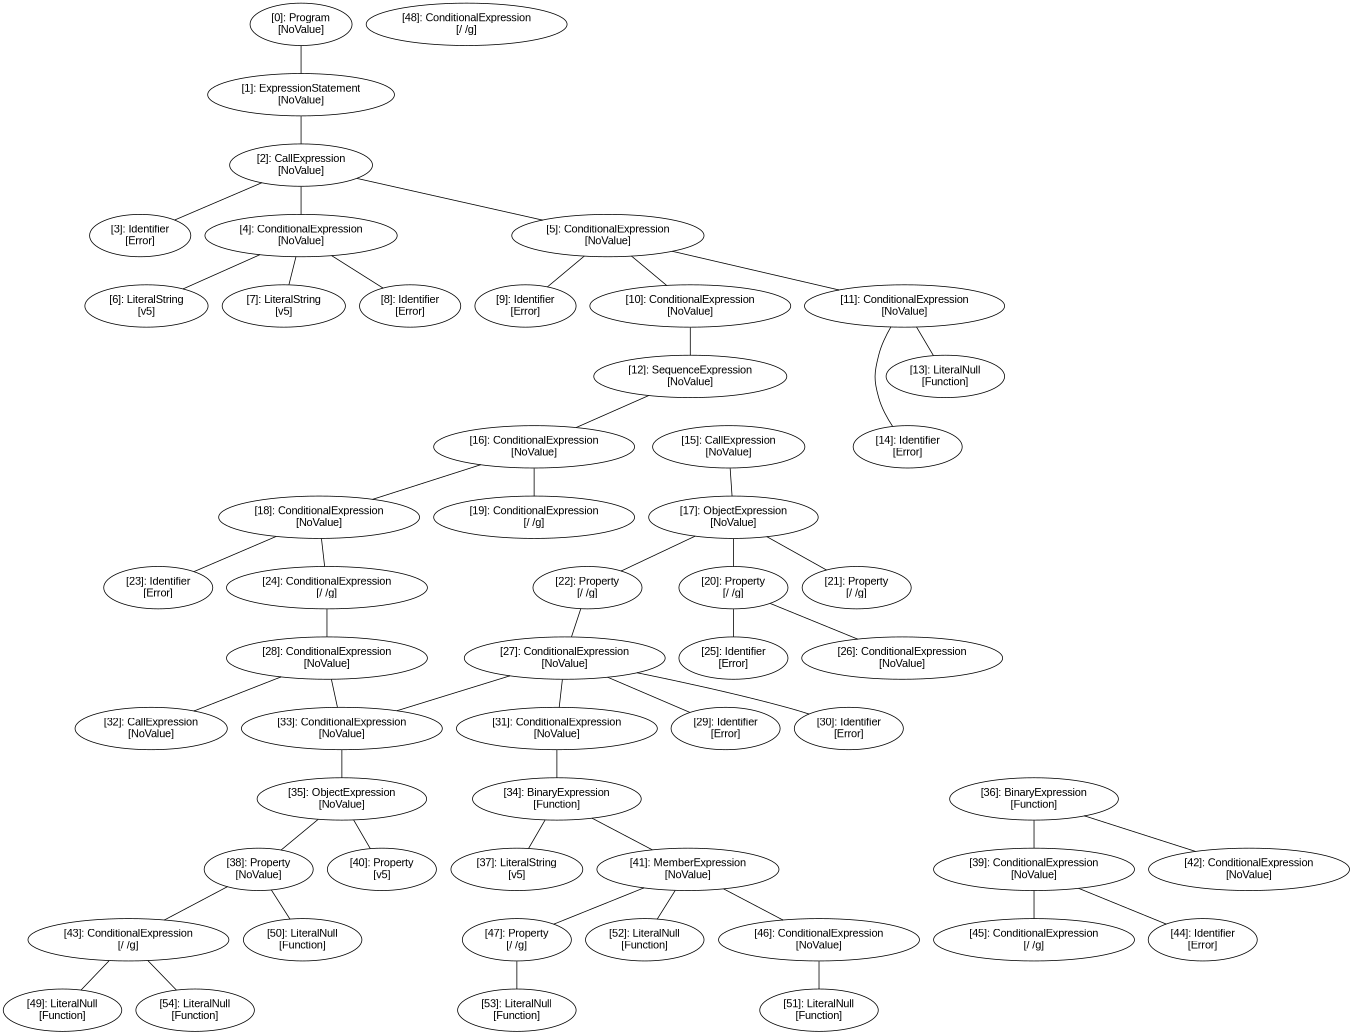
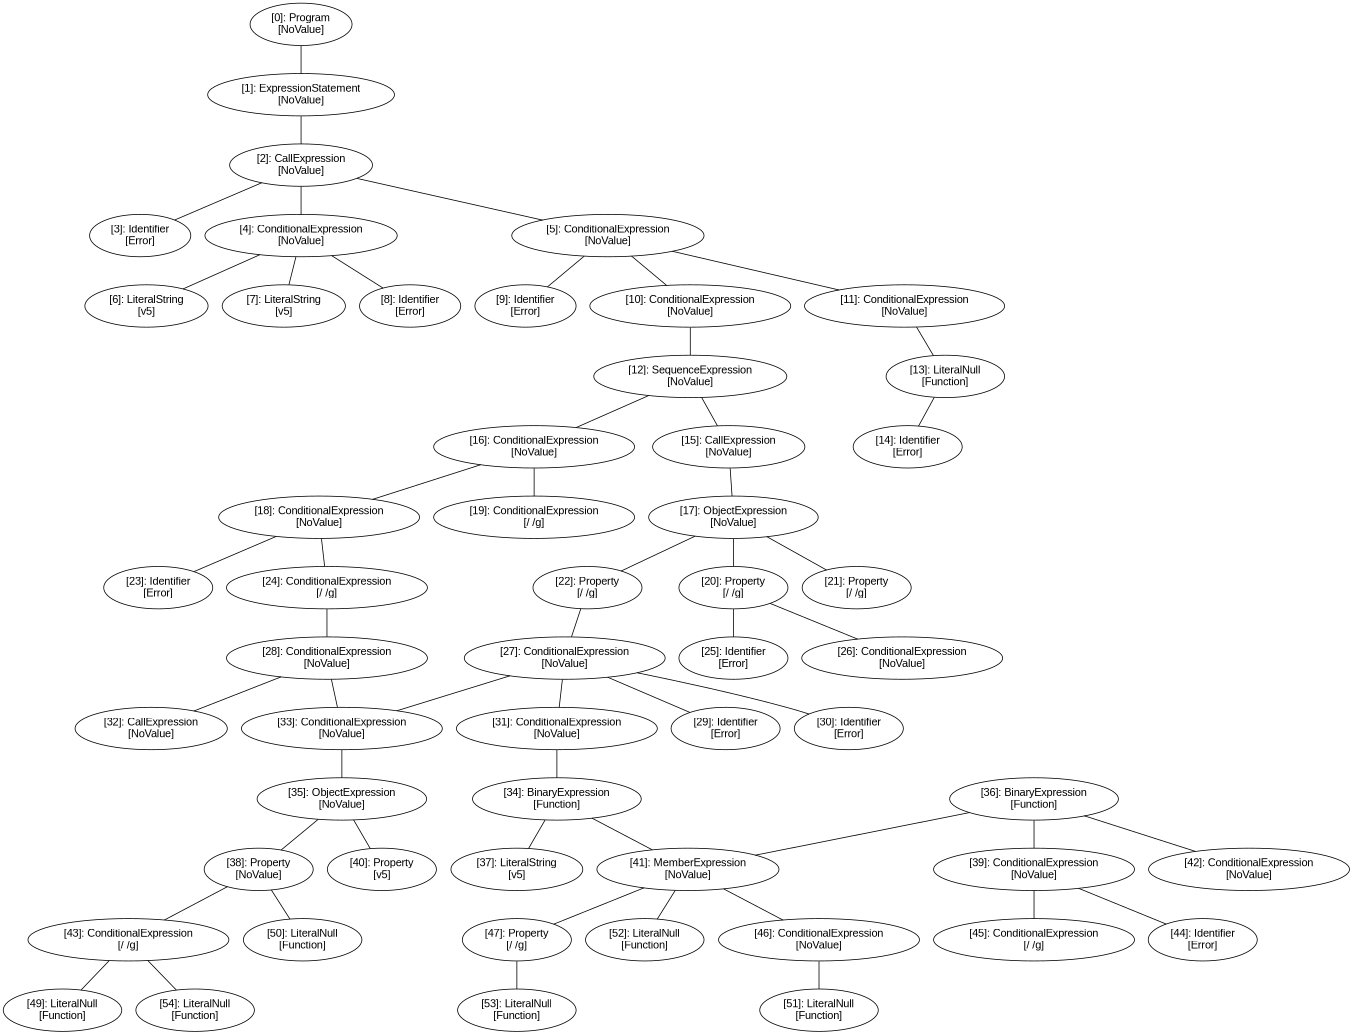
node "[48]: ConditionalExpression [/ /g]": removed
edge "[11]: ConditionalExpression [NoValue]" -- "[14]: Identifier [Error]": now "[13]: LiteralNull [Function]" -- "[14]: Identifier [Error]"
edge "[12]: SequenceExpression [NoValue]" -- "[15]: CallExpression [NoValue]": added
edge "[36]: BinaryExpression [Function]" -- "[41]: MemberExpression [NoValue]": added
